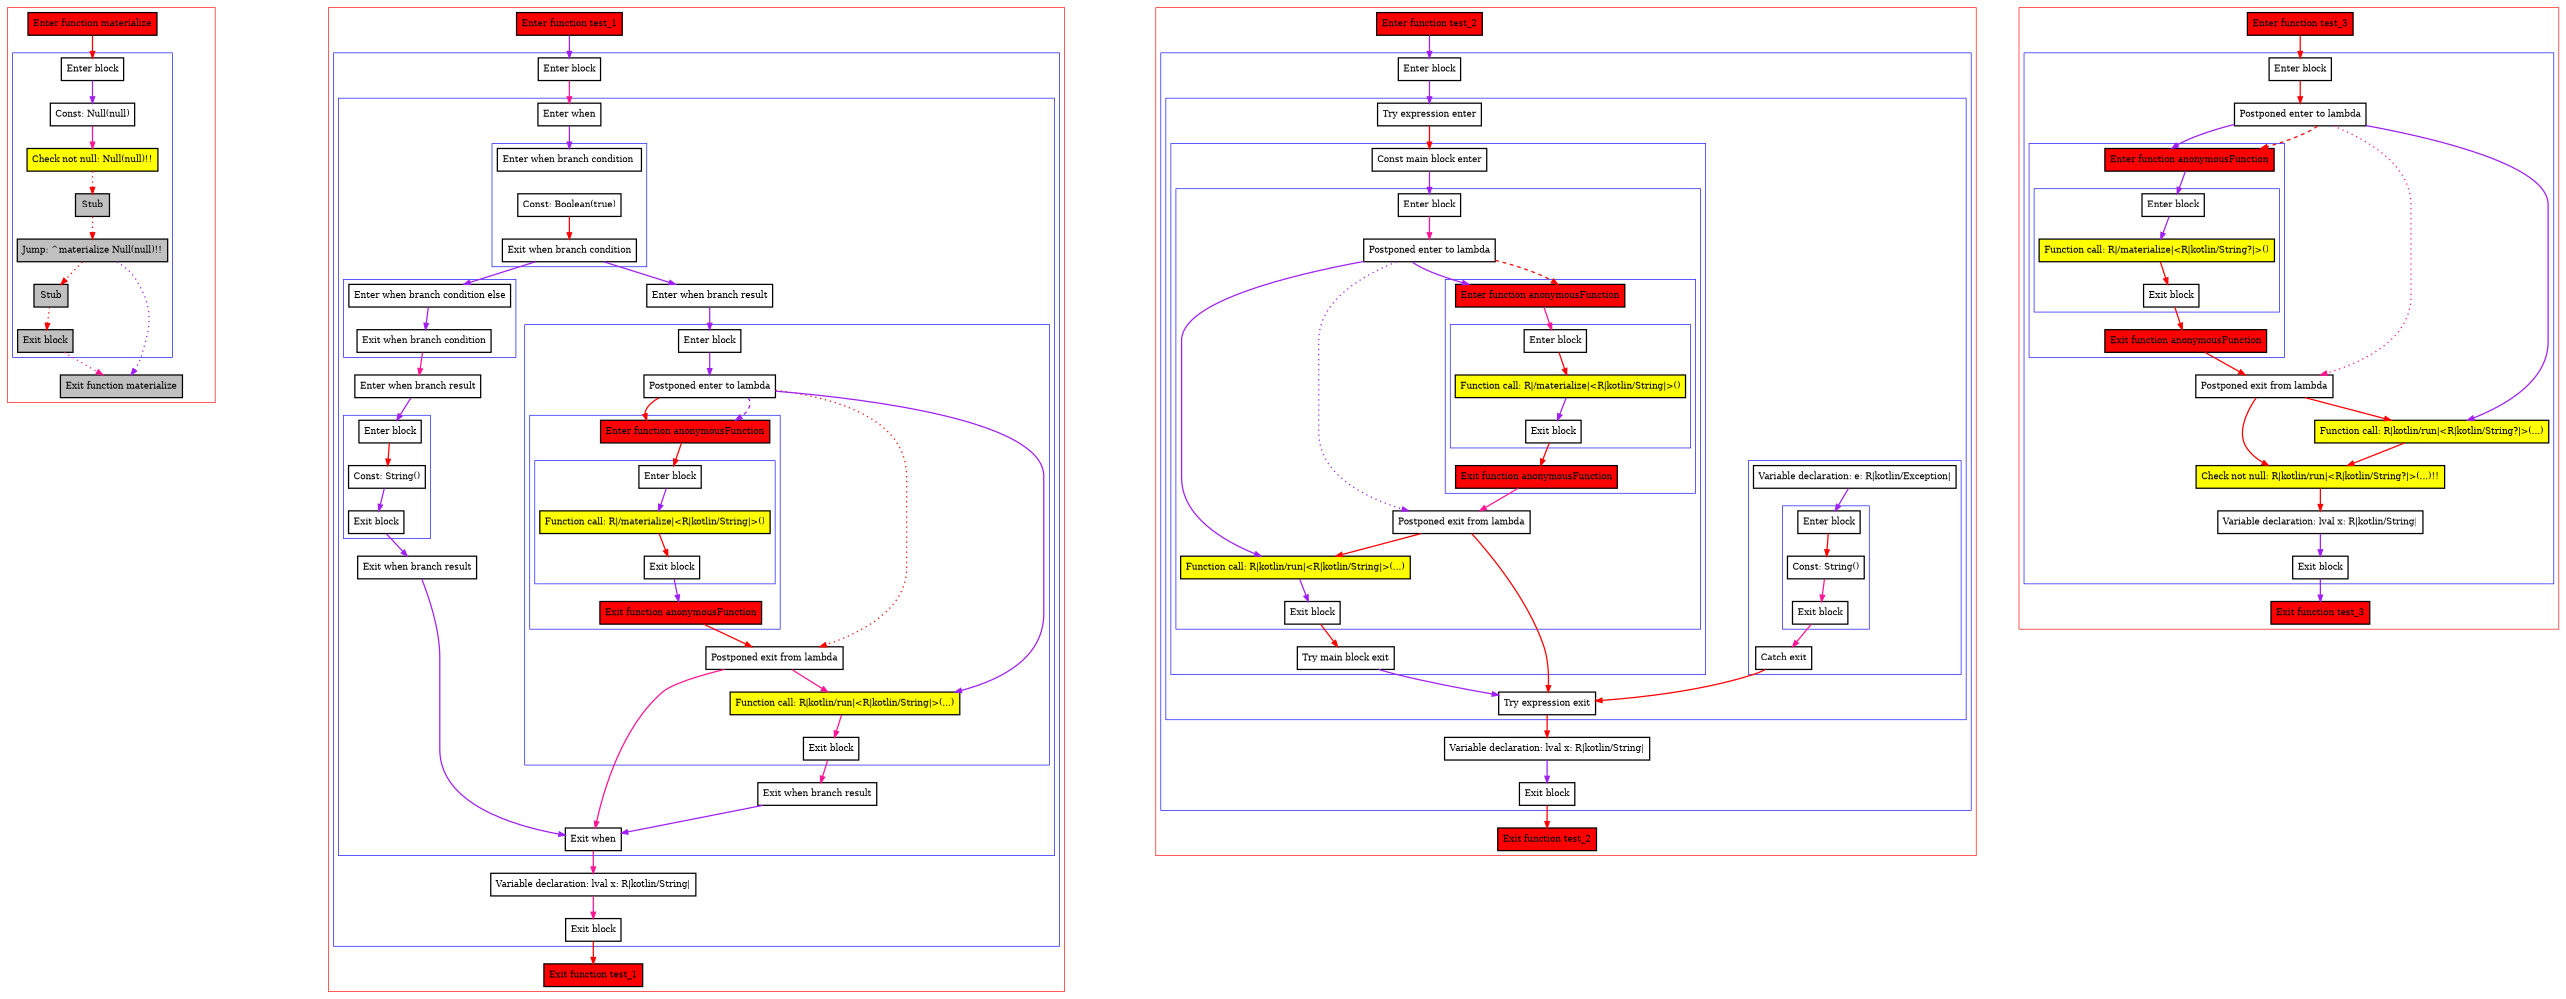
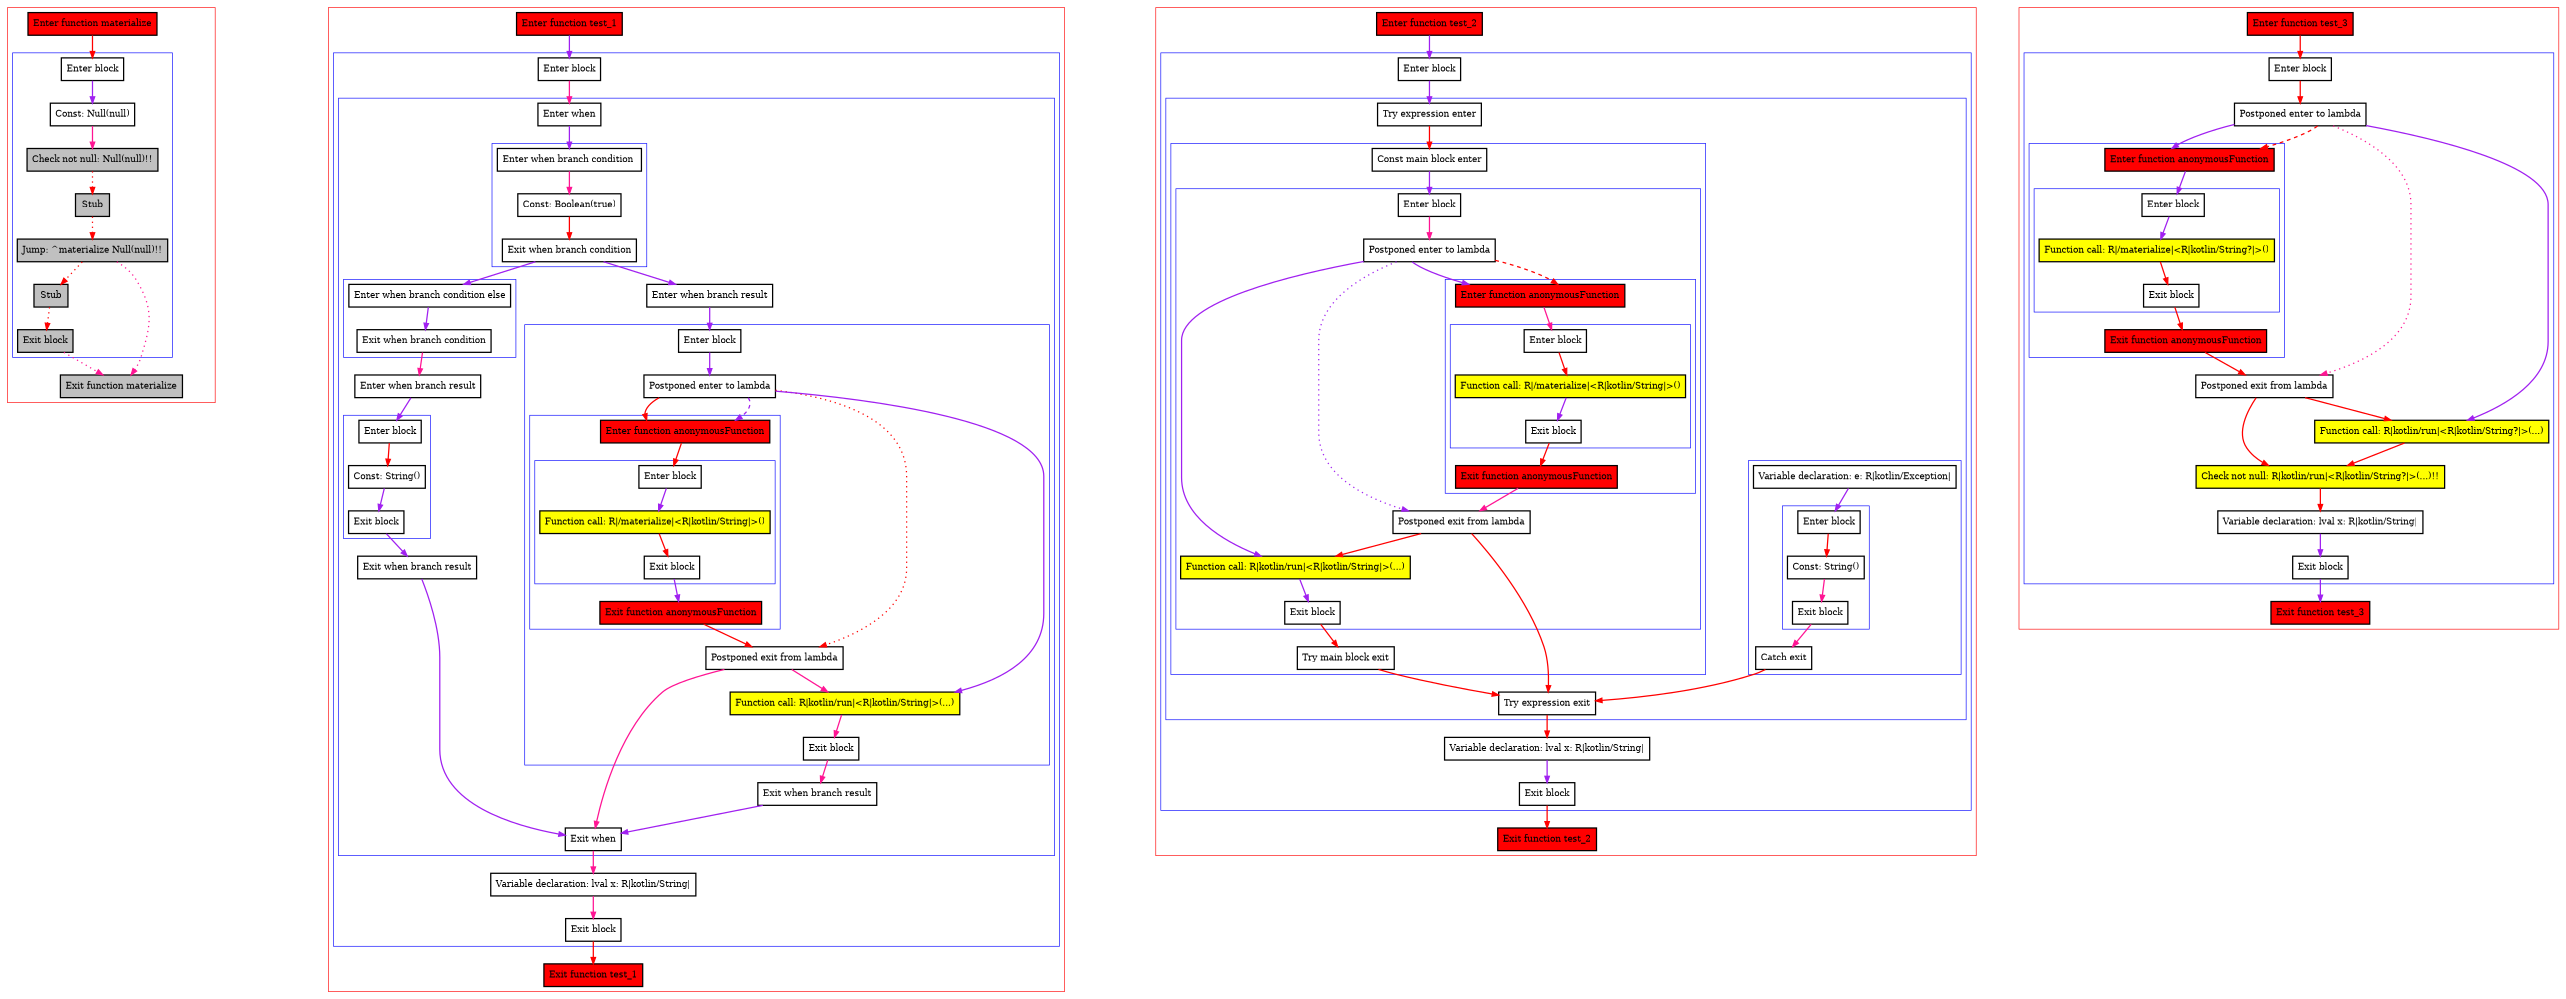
node "Check not null: Null(null)!!": fillcolor yellow -> gray
edge "Enter when branch condition" -> "Const: Boolean(true)": added
edge "Jump: ^materialize Null(null)!!" -> "Exit function materialize": color purple -> deeppink
edge "Try main block exit" -> "Try expression exit": color purple -> red
